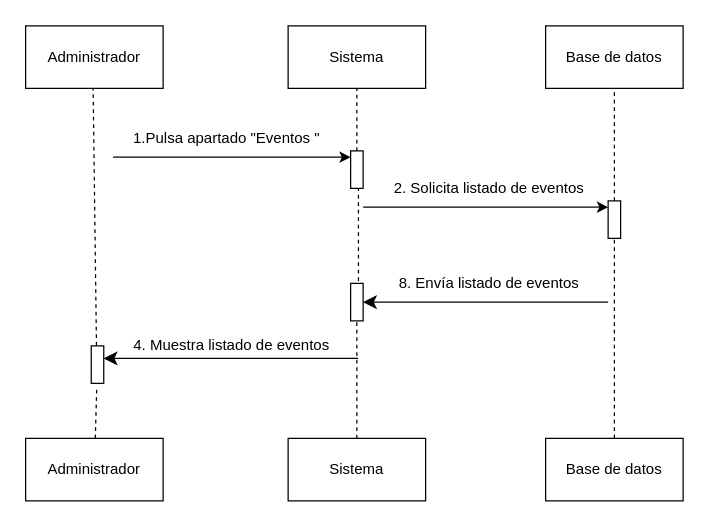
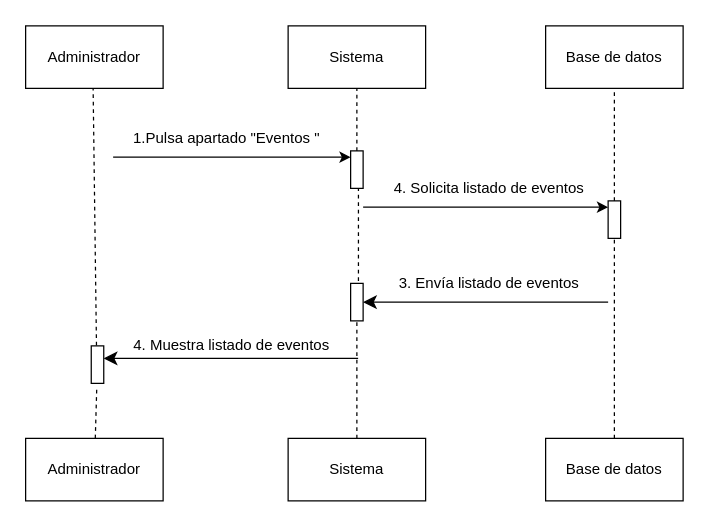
node "2. Solicita listado de eventos": label "2. Solicita listado de eventos" -> "4. Solicita listado de eventos"
node "8. Envía listado de eventos": label "8. Envía listado de eventos" -> "3. Envía listado de eventos"
